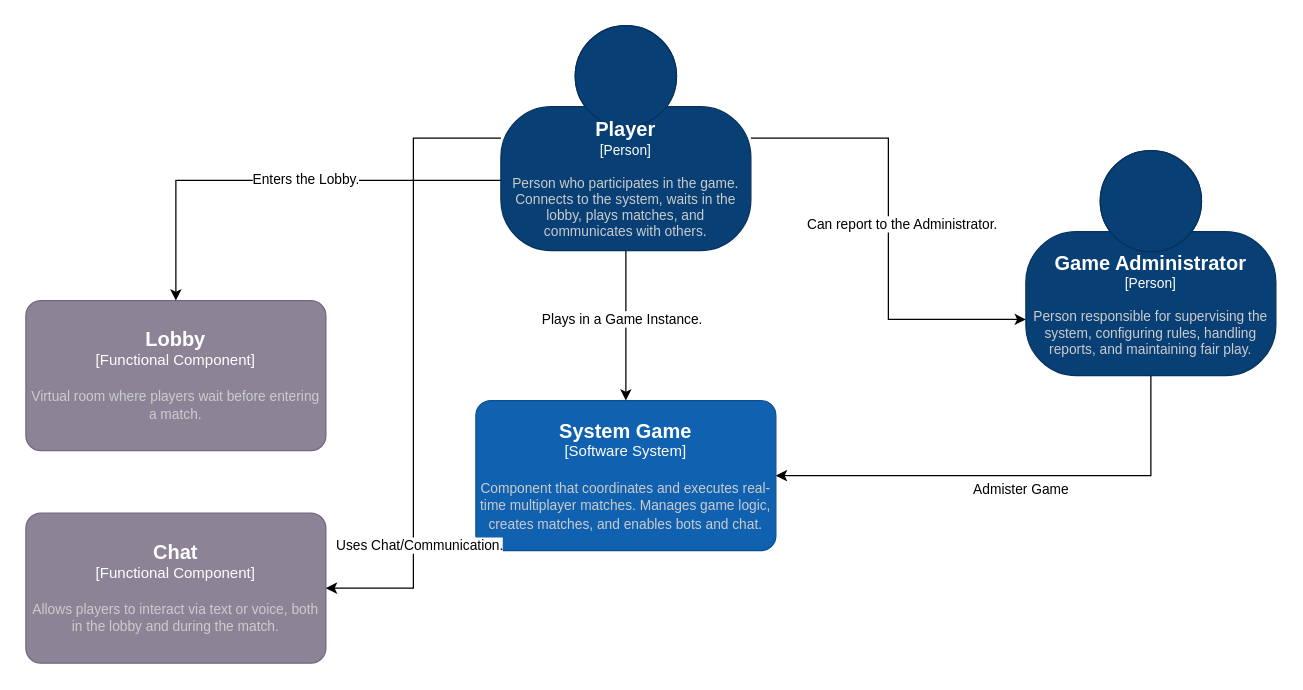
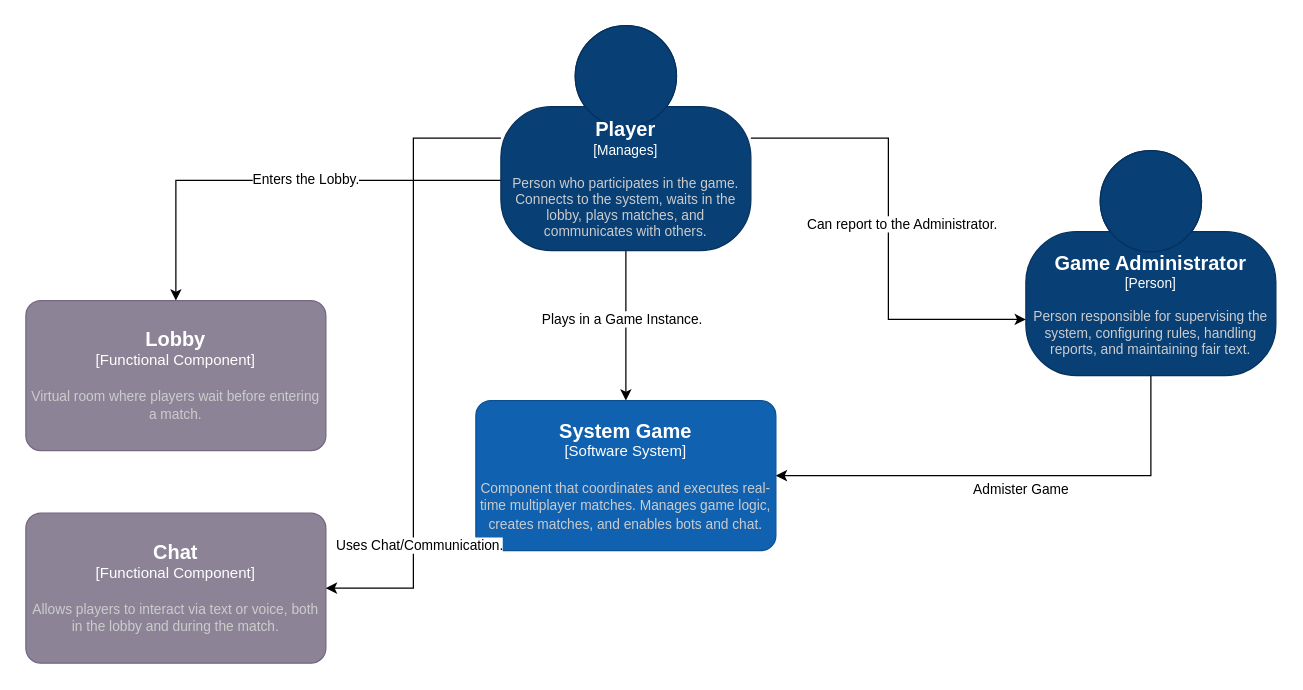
node "Player [Person] Person who participates in the game. Connects to the system, waits in the lobby, plays matches, and communicates with others.": label "Player [Person] Person who participates in the game. Connects to the system, waits in the lobby, plays matches, and communicates with others." -> "Player [Manages] Person who participates in the game. Connects to the system, waits in the lobby, plays matches, and communicates with others."
node "Game Administrator [Person] Person responsible for supervising the system, configuring rules, handling reports, and maintaining fair play.": label "Game Administrator [Person] Person responsible for supervising the system, configuring rules, handling reports, and maintaining fair play." -> "Game Administrator [Person] Person responsible for supervising the system, configuring rules, handling reports, and maintaining fair text."
